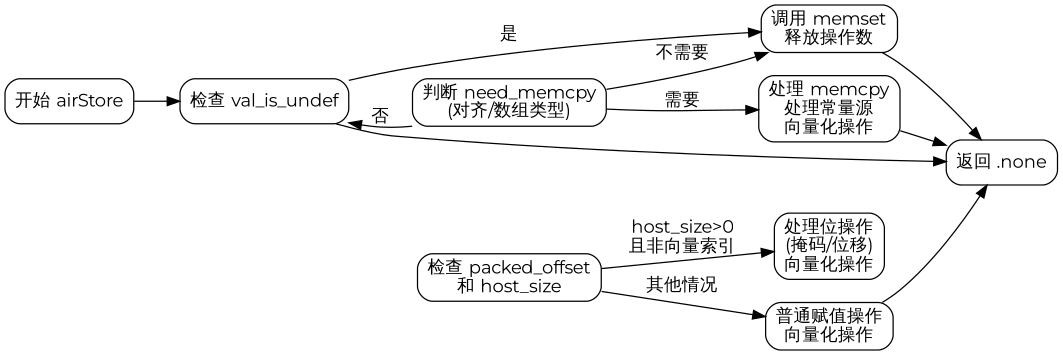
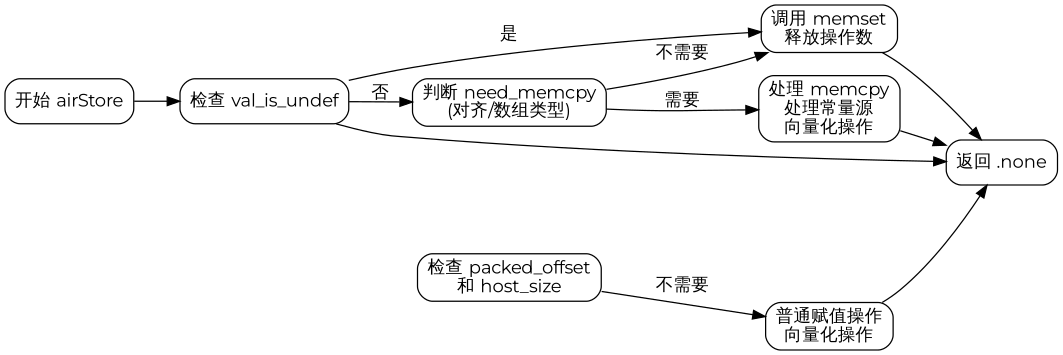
edge "判断 need_memcpy (对齐/数组类型)" -> "检查 val_is_undef": reversed
node "处理位操作 (掩码/位移) 向量化操作": removed
edge "检查 packed_offset 和 host_size" -> "普通赋值操作 向量化操作": label "其他情况" -> "不需要"
